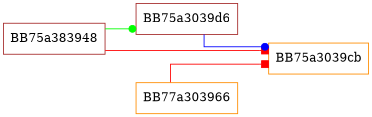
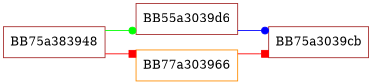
node "BB75a3039d6": label "BB75a3039d6" -> "BB55a3039d6"
edge "BB75a383948" -> "BB75a3039cb": now "BB75a383948" -> "BB77a303966"
node "BB75a3039cb": color darkorange -> brown
